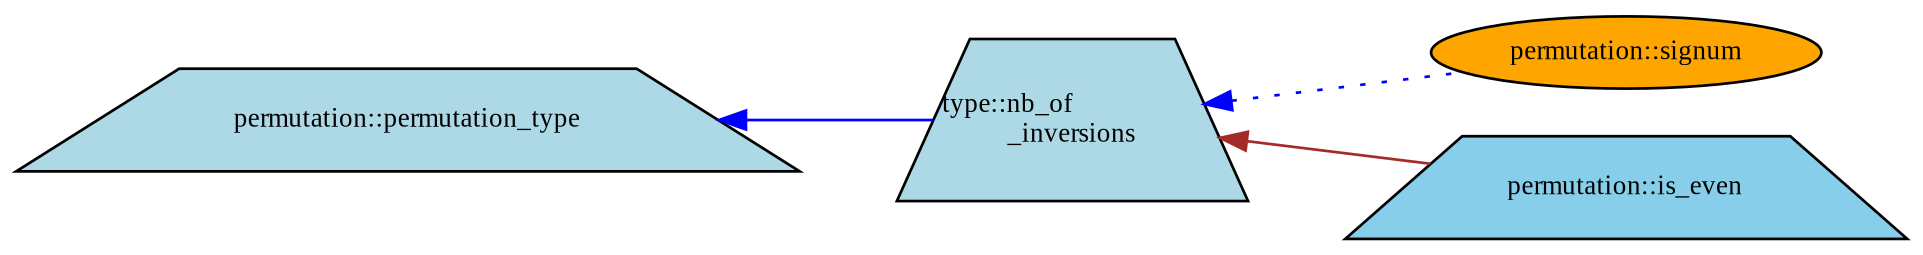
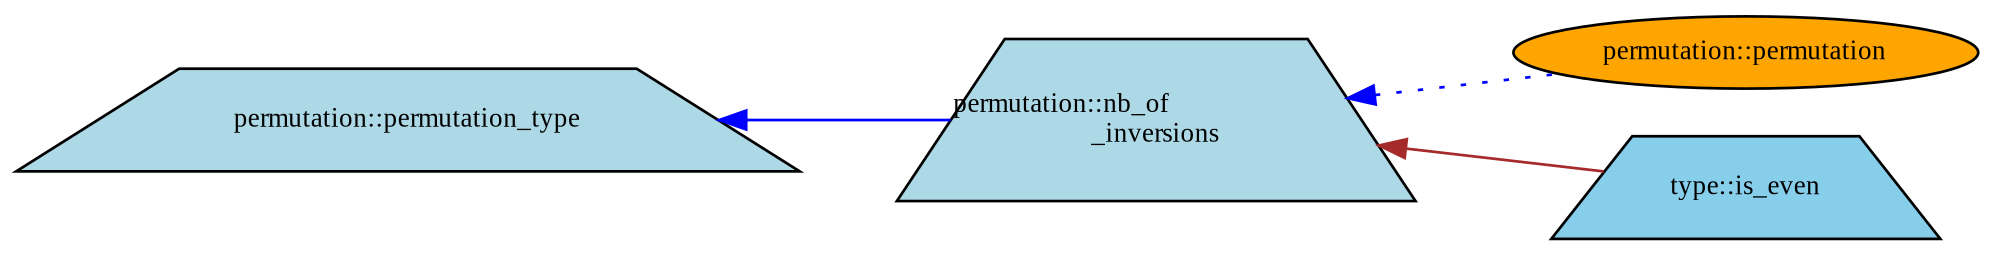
node "permutation::signum": label "permutation::signum" -> "permutation::permutation"
node "type::nb_of _inversions": label "type::nb_of _inversions" -> "permutation::nb_of _inversions"
node "permutation::is_even": label "permutation::is_even" -> "type::is_even"
